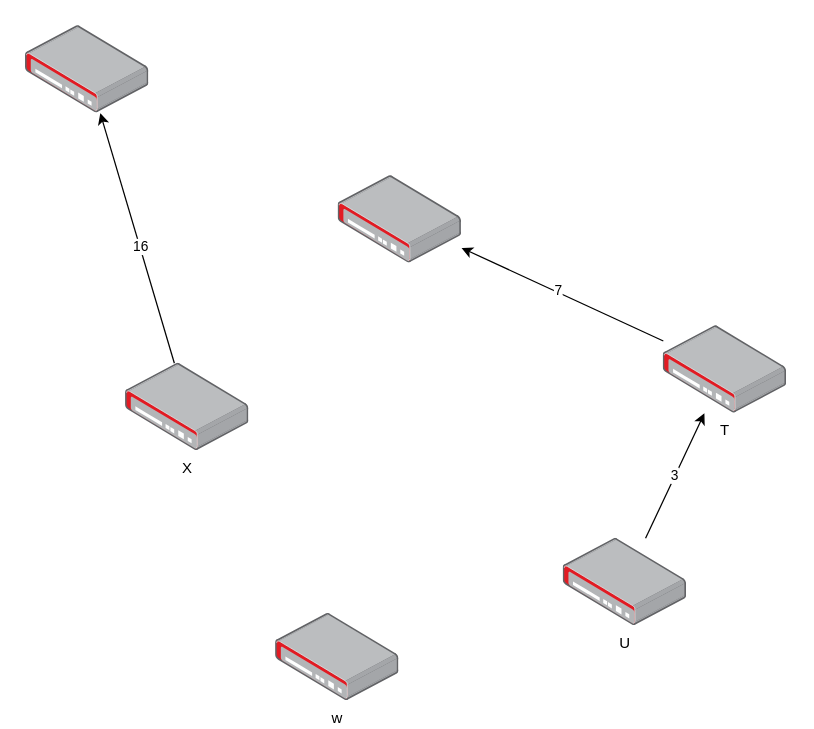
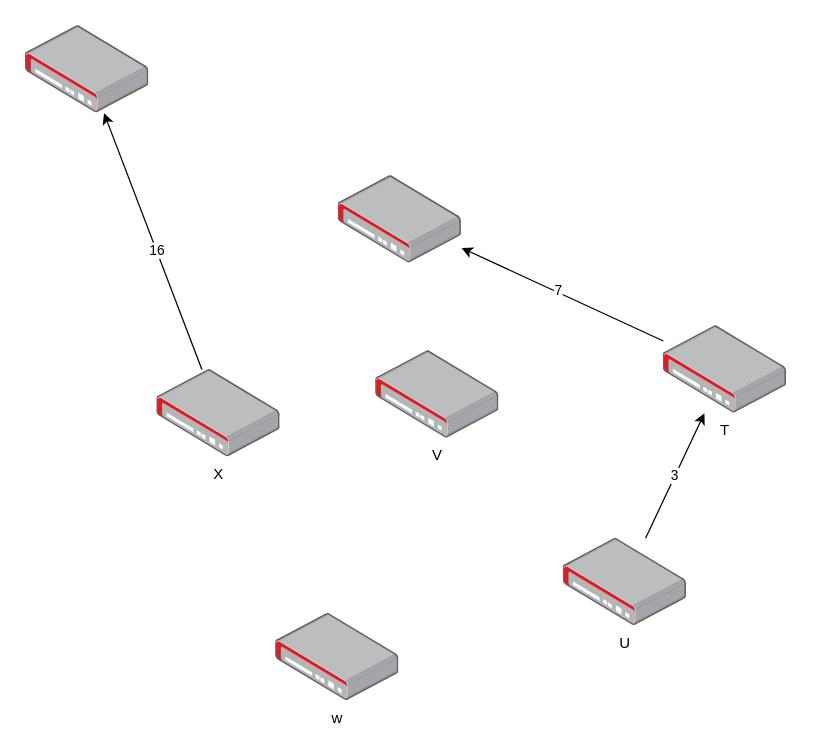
node "V": added
node "X": moved (187, 407) -> (219, 413)
